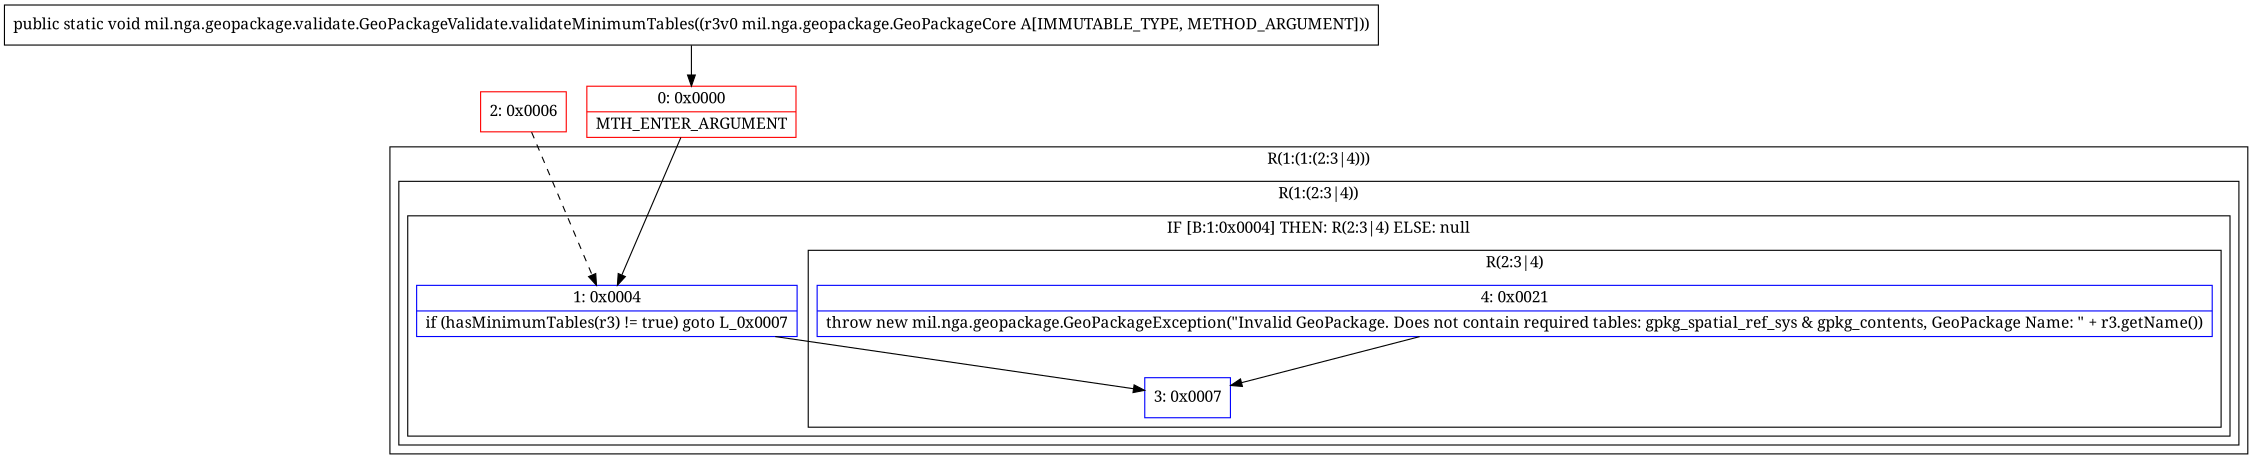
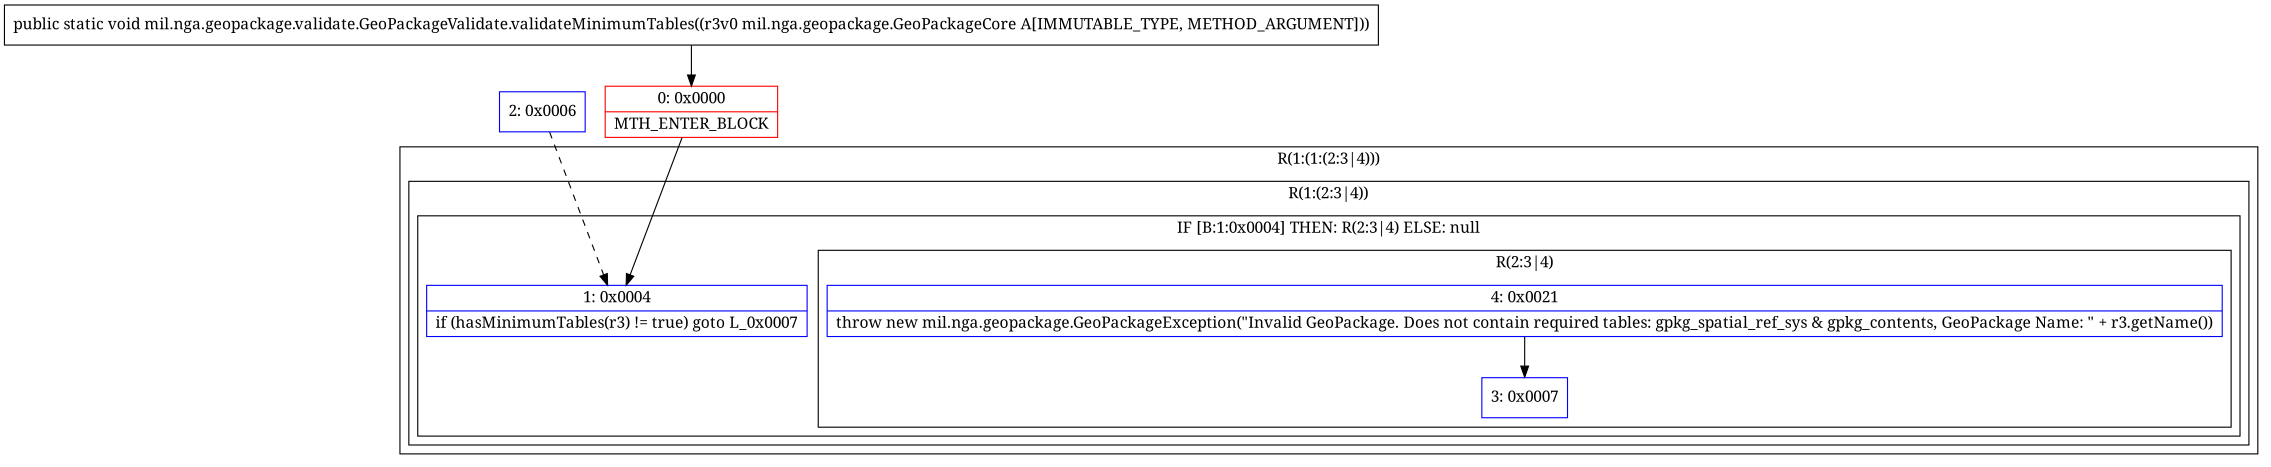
node "2: 0x0006": color red -> blue
node "0: 0x0000": text "MTH_ENTER_ARGUMENT" -> "MTH_ENTER_BLOCK"
edge "1: 0x0004" -> "3: 0x0007": removed
